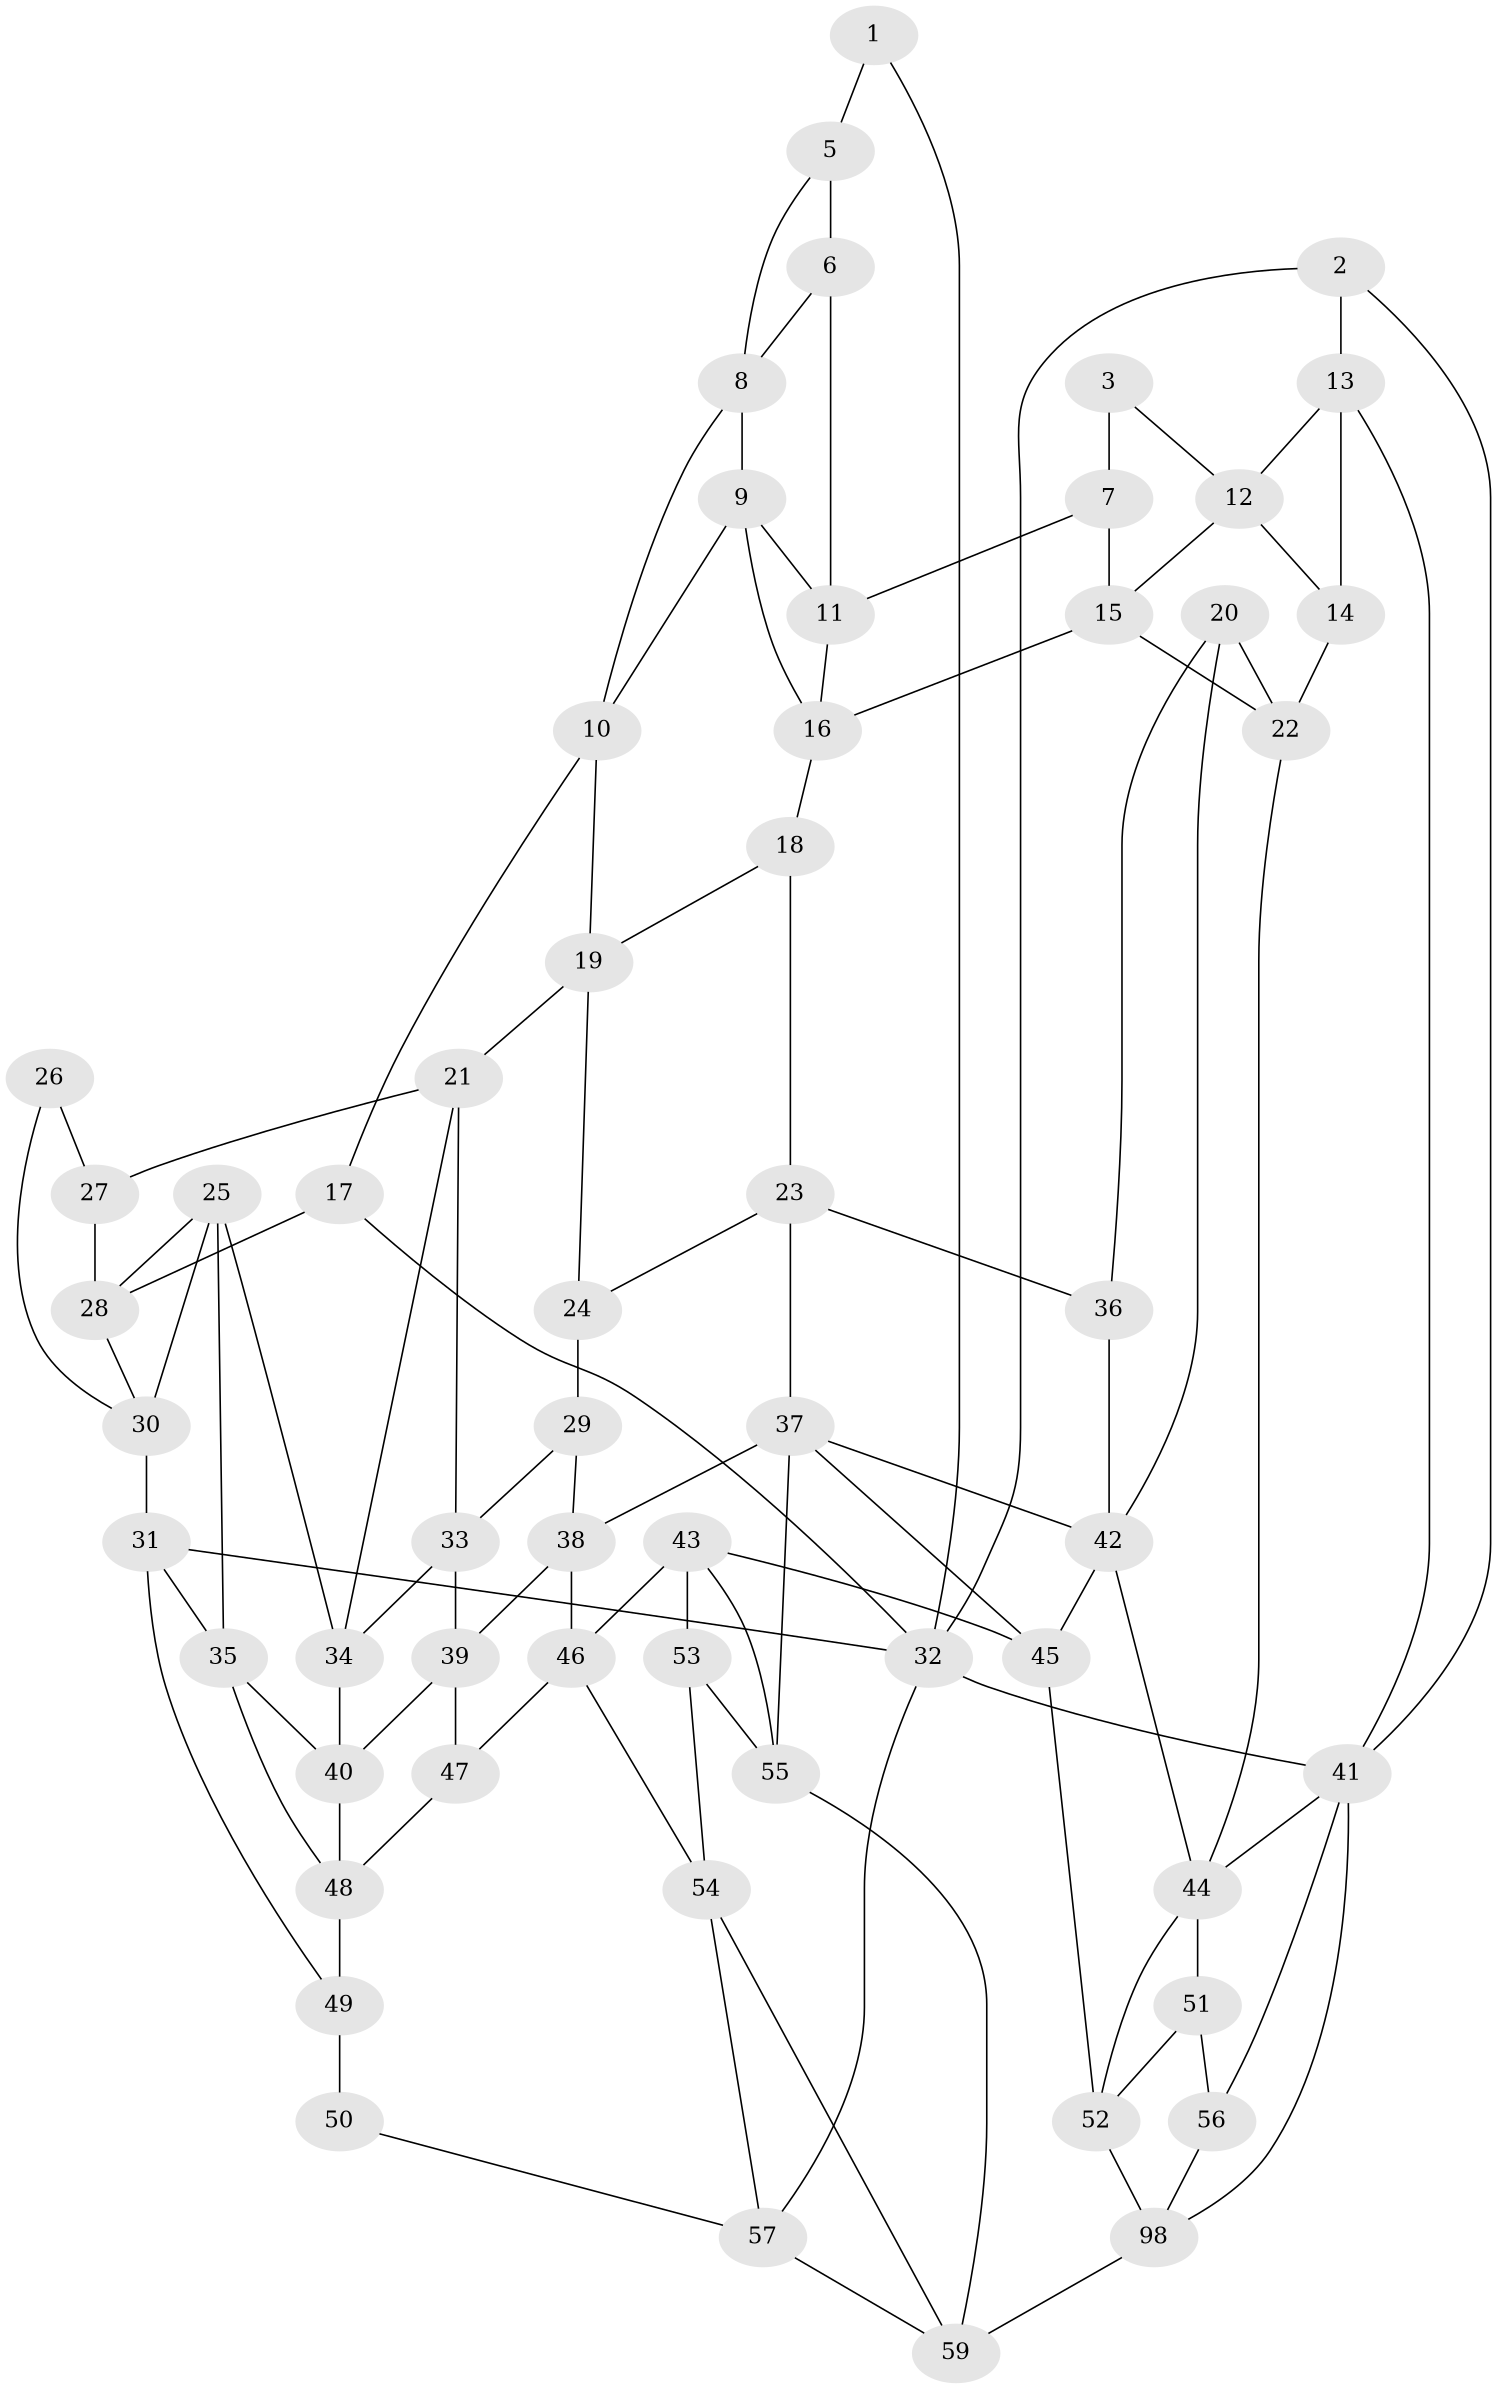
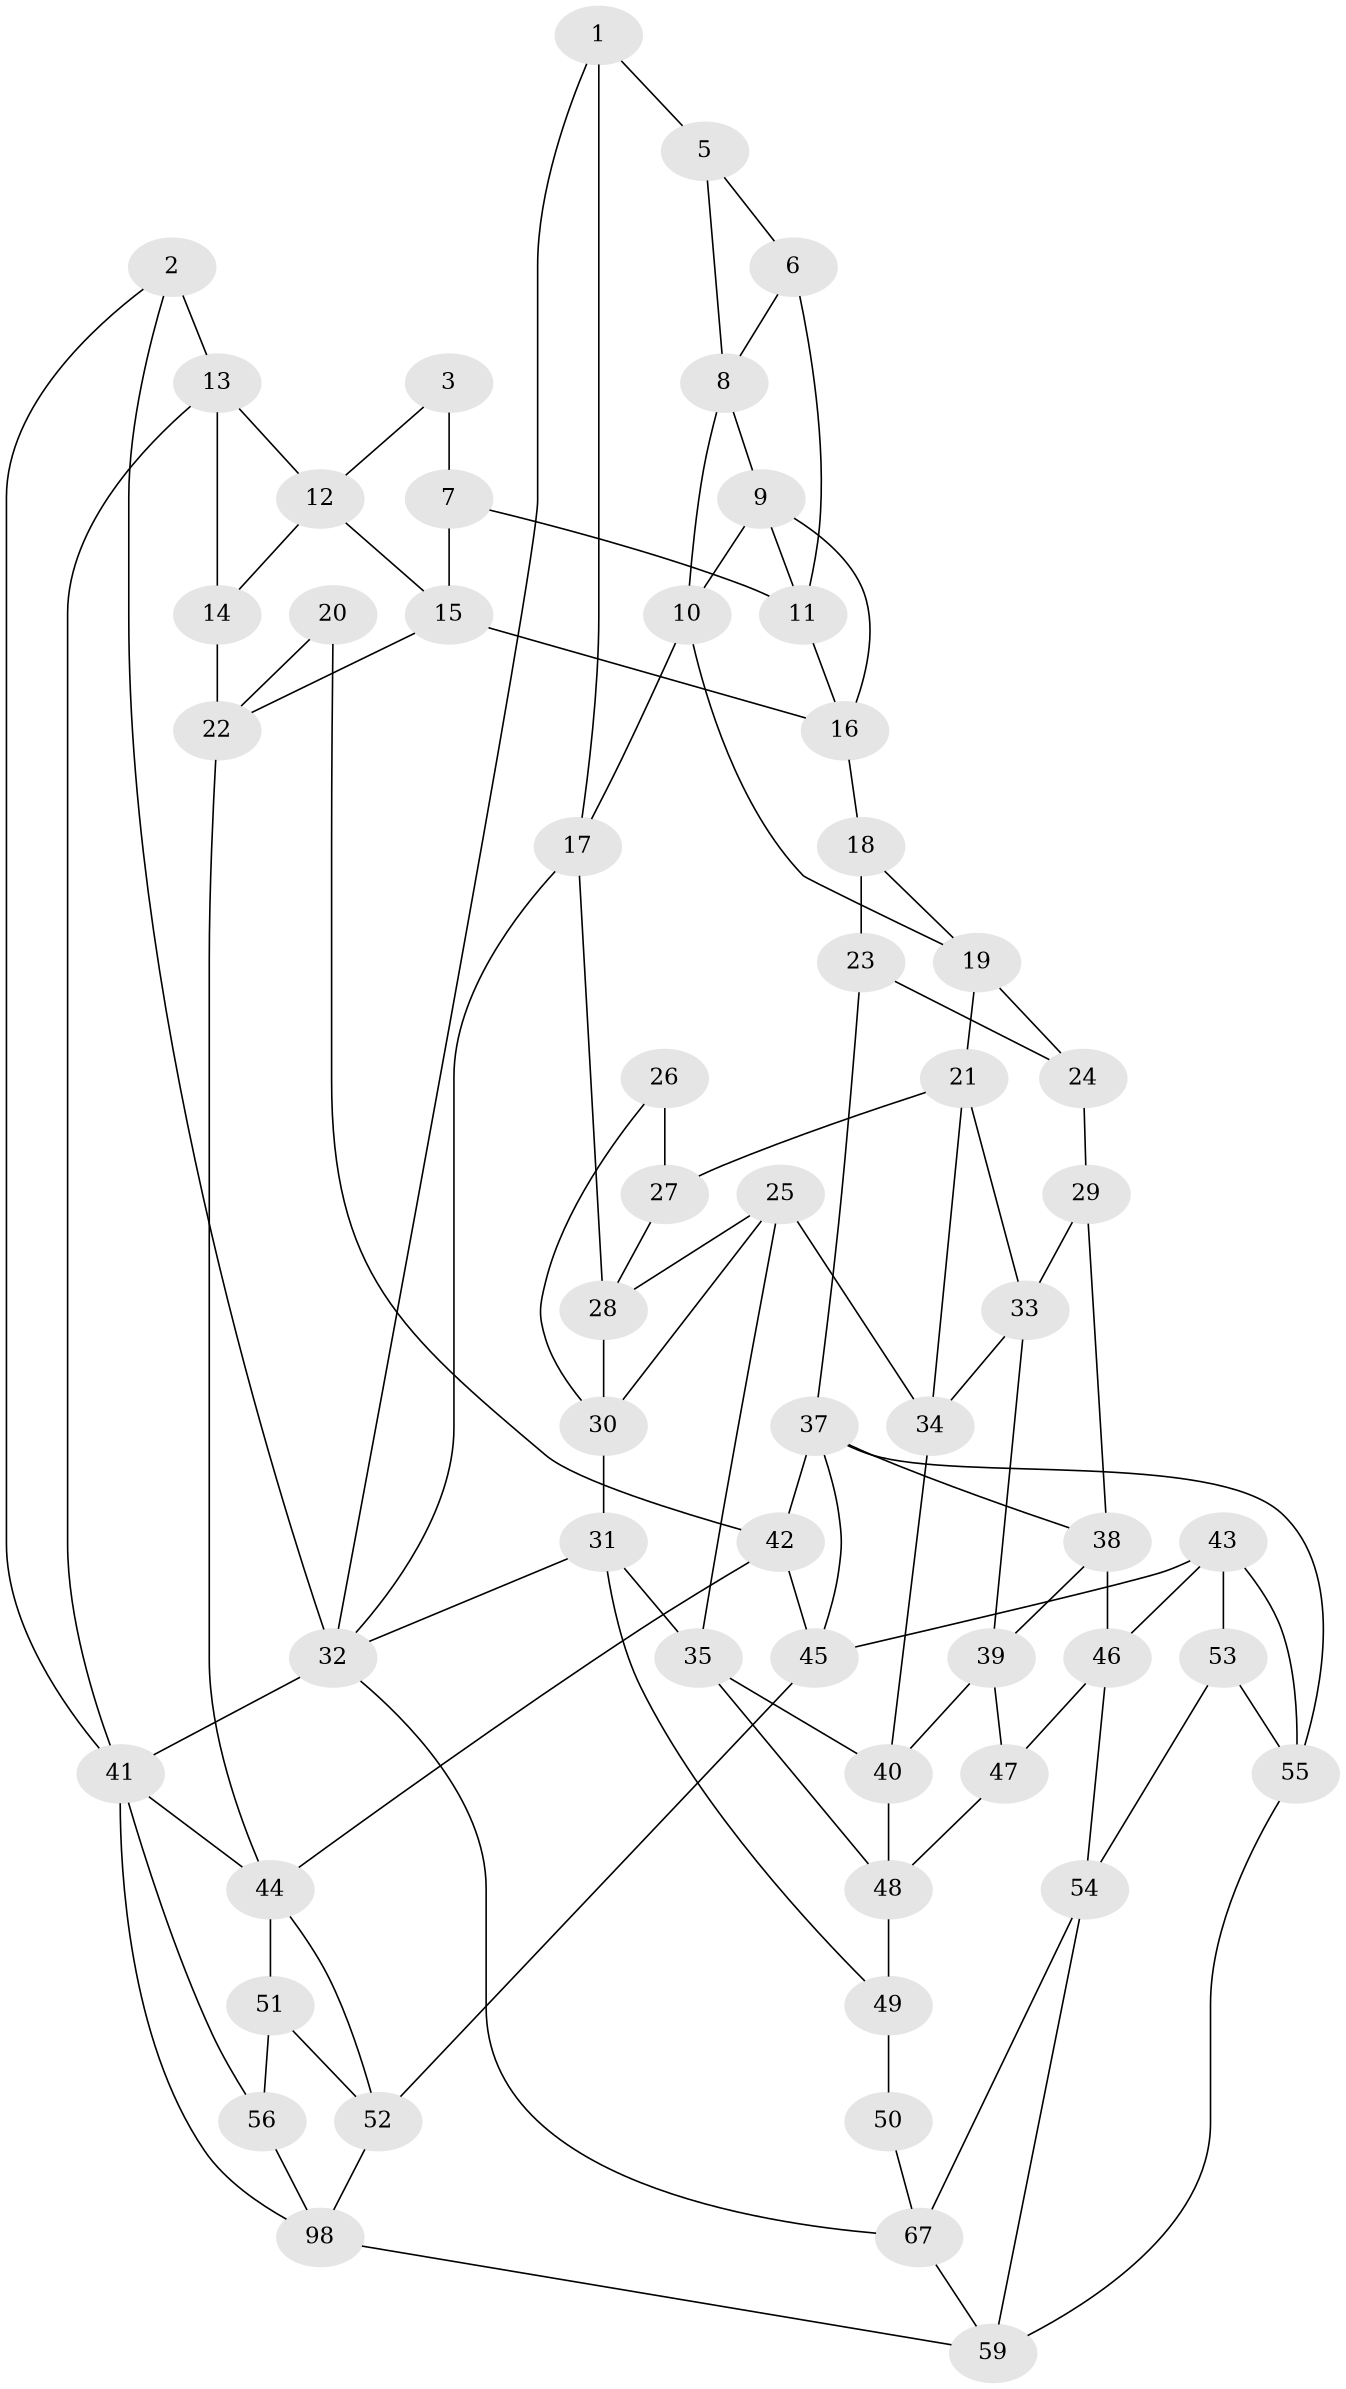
edge "1" -- "17": added
node "36": removed
node "57": label "57" -> "67"
